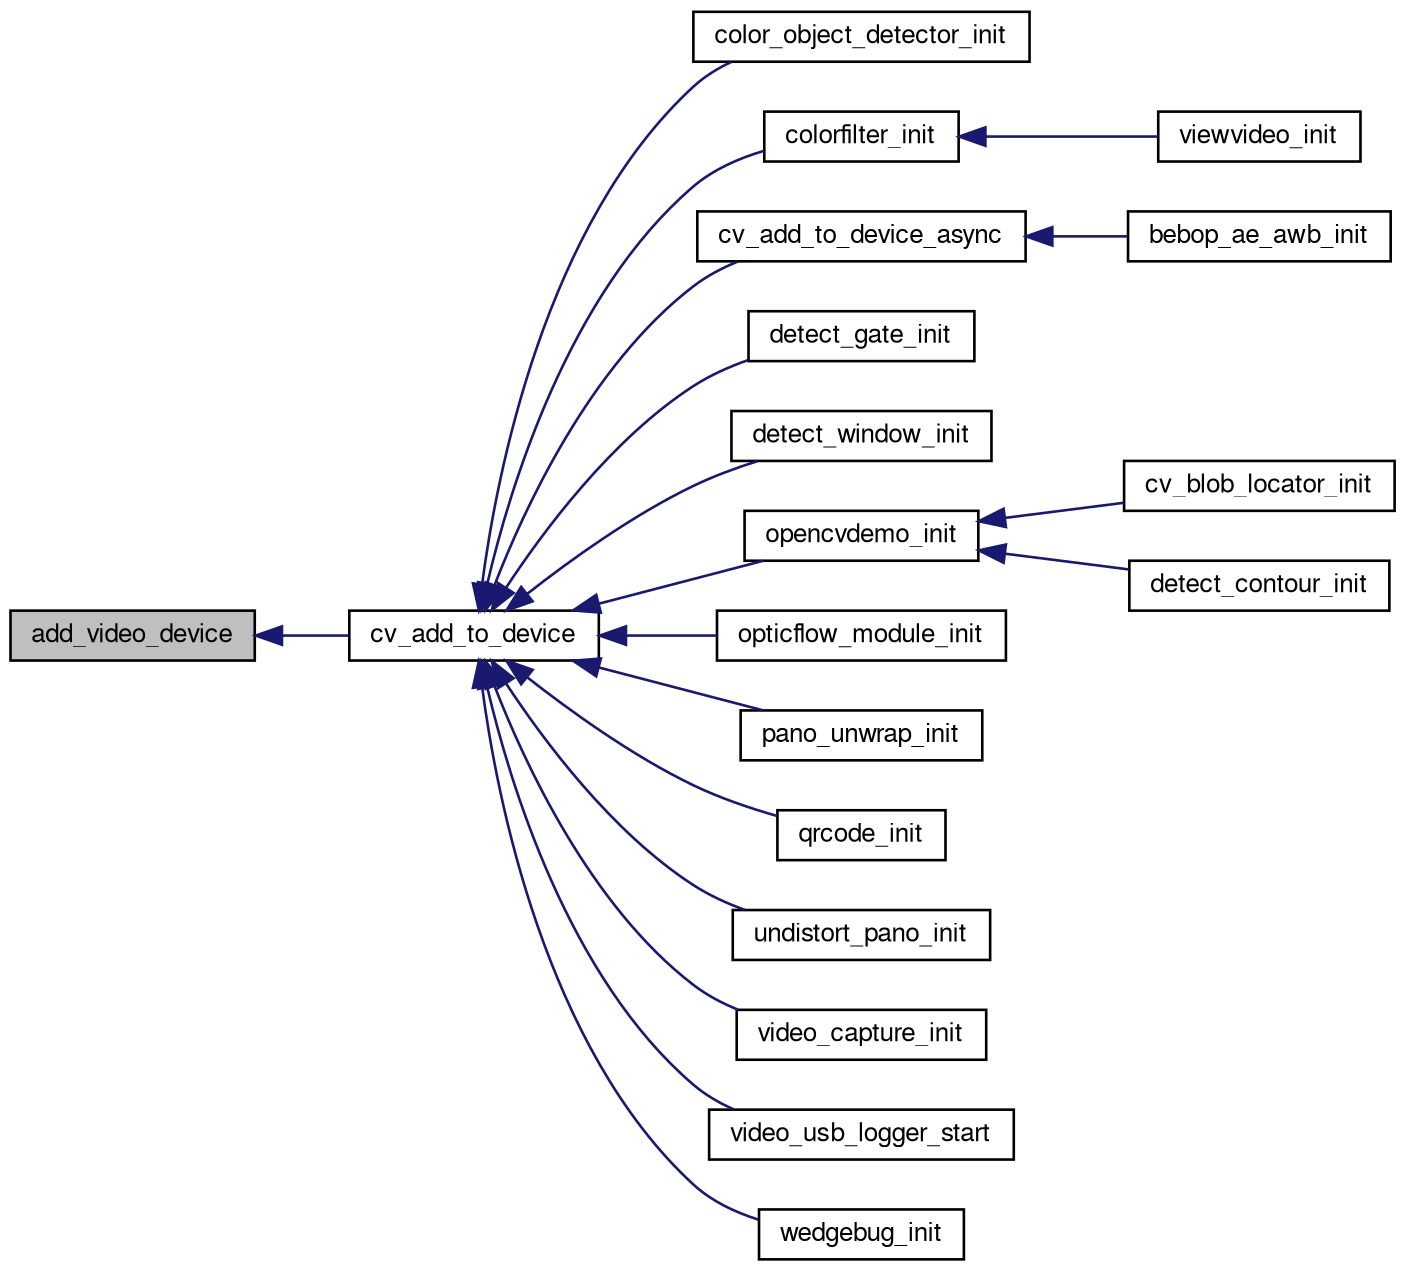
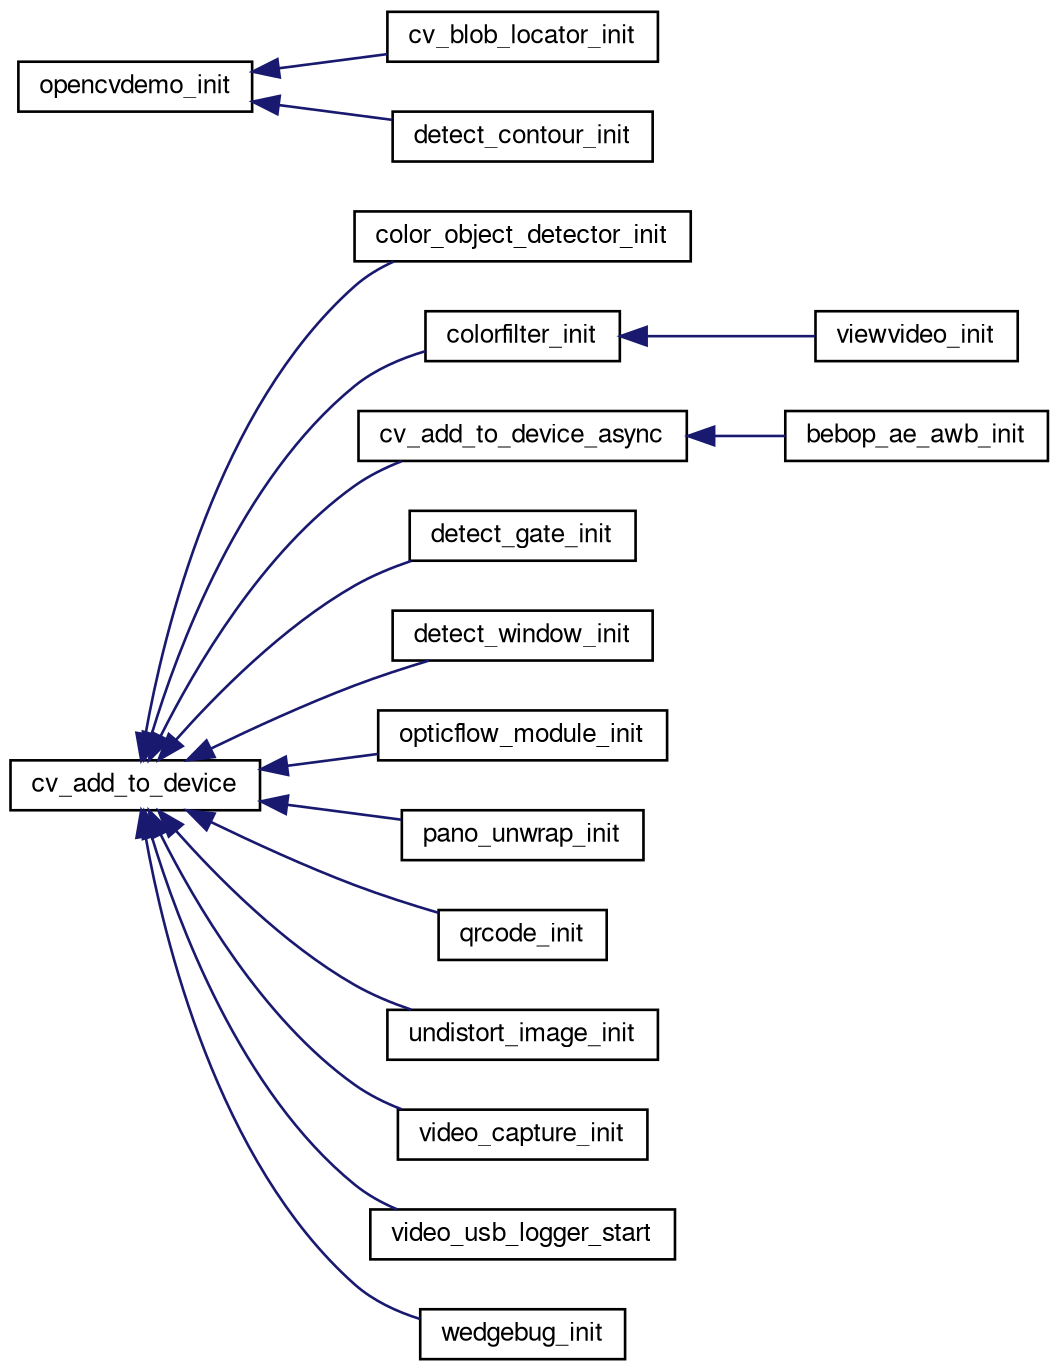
edge "opencvdemo_init" -> "cv_add_to_device": removed
node "add_video_device": removed
node "undistort_pano_init": label "undistort_pano_init" -> "undistort_image_init"
